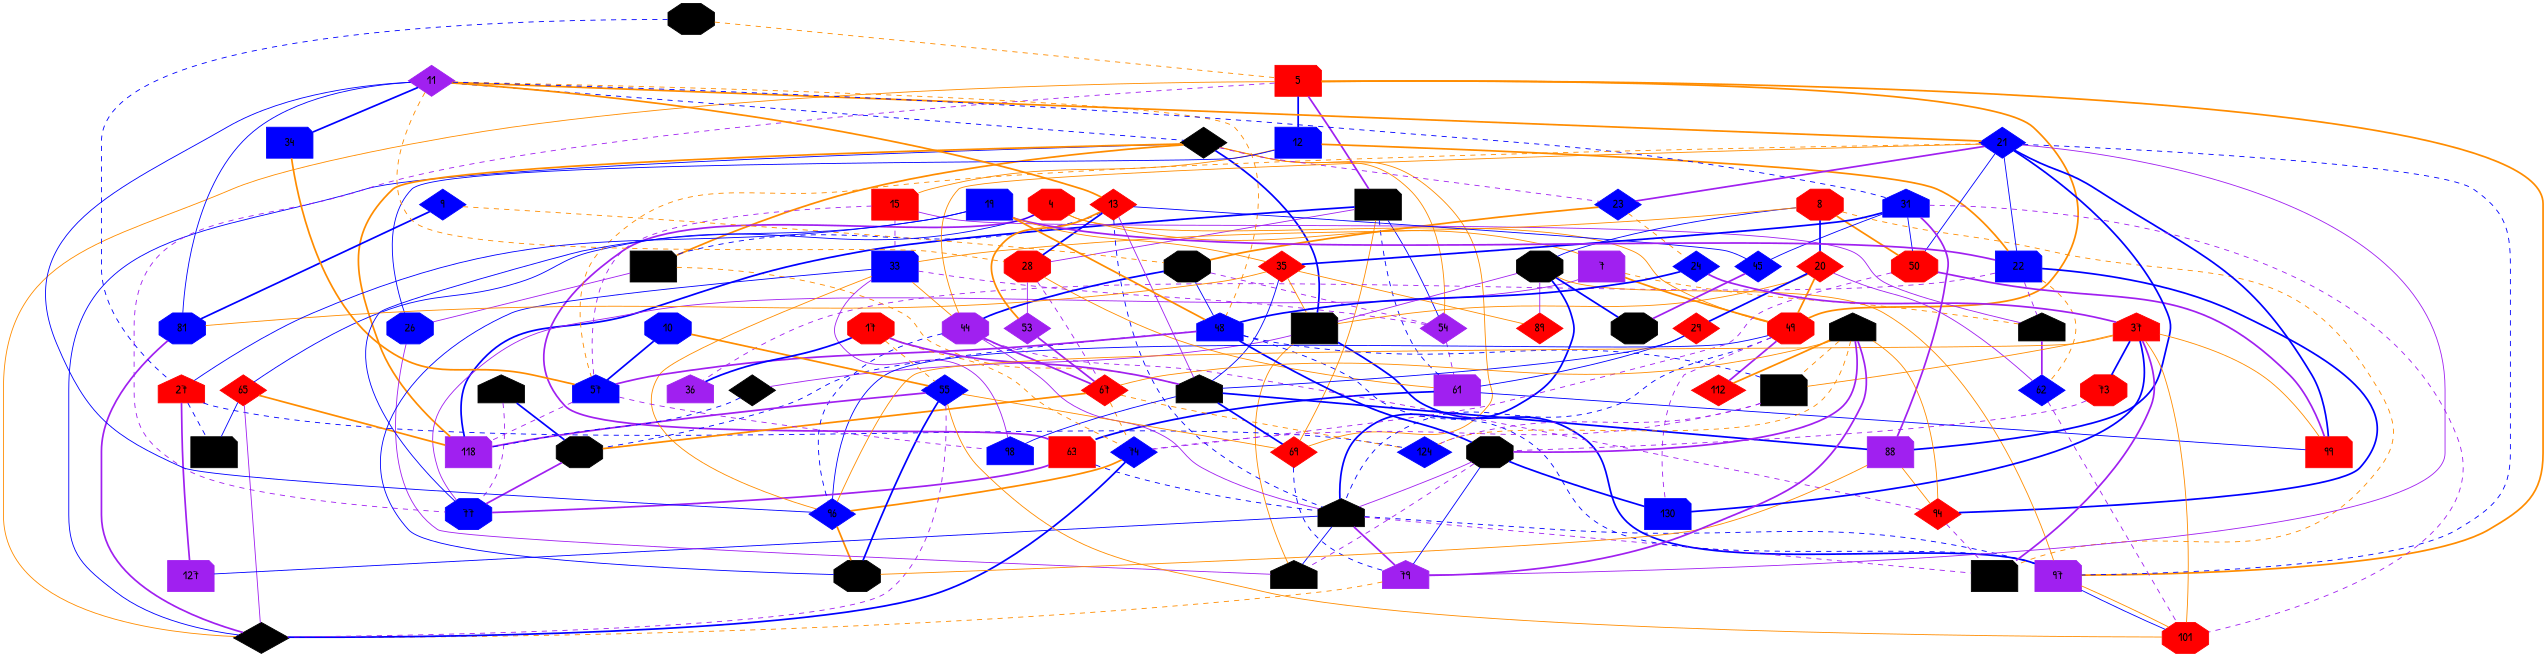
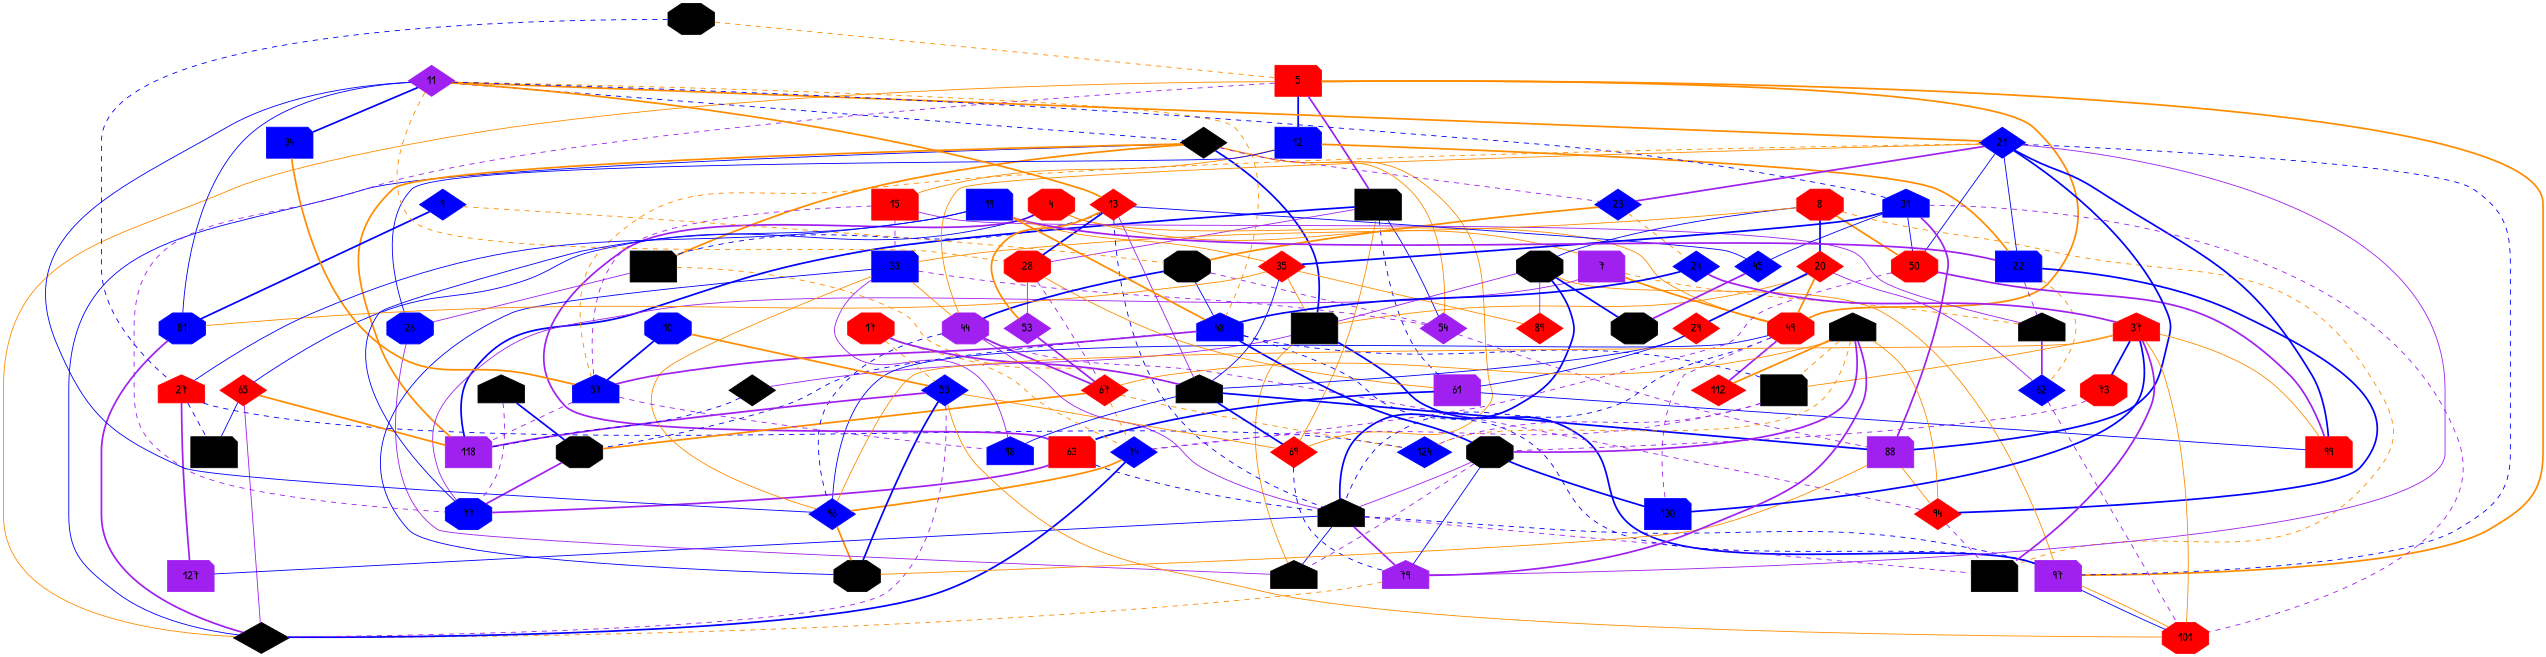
edge "54" -- "61": now "54" -- "88"
node "36": removed
